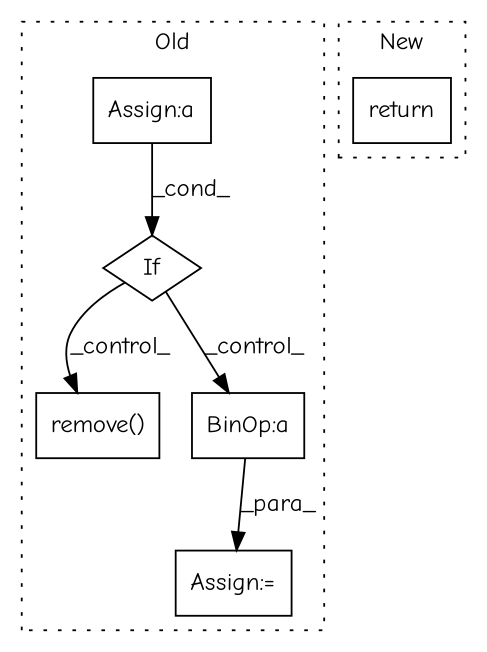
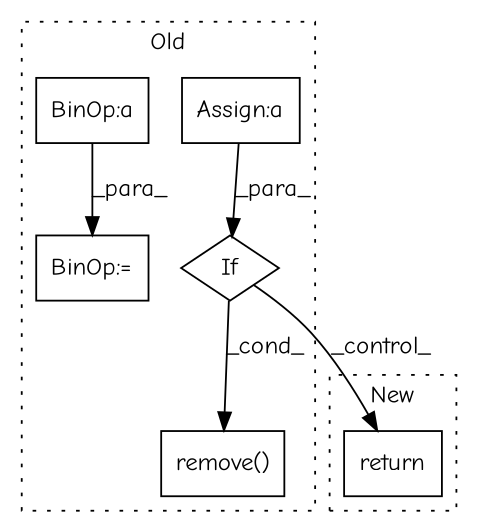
edge "Assign:a" -> "If": label "_cond_" -> "_para_"
edge "If" -> "BinOp:a": now "If" -> "return"
edge "If" -> "remove()": label "_control_" -> "_cond_"
node "Assign:=": label "Assign:=" -> "BinOp:="
